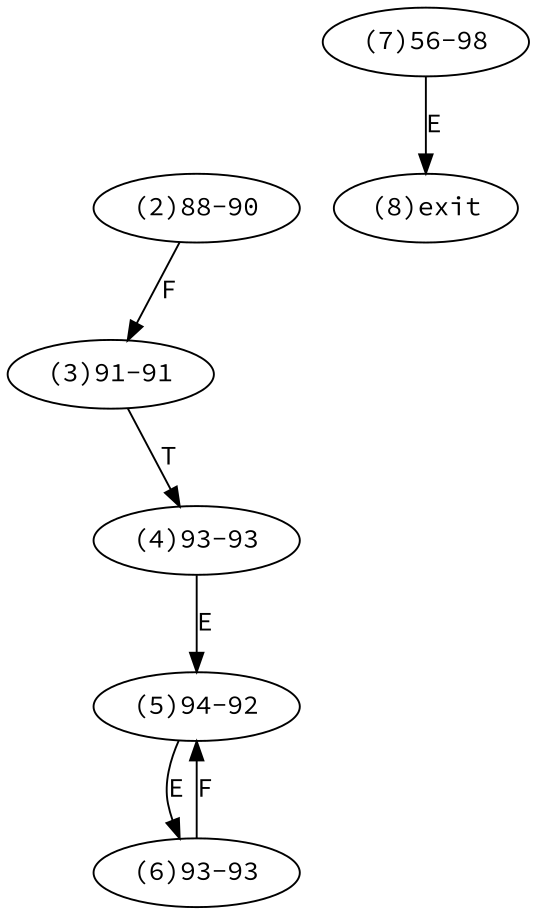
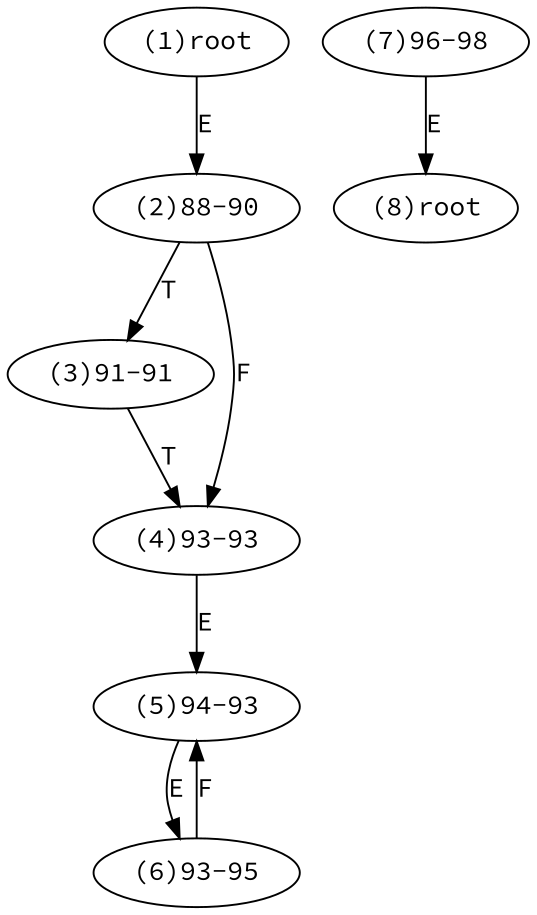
node "(1)root": added
node "(7)56-98": label "(7)56-98" -> "(7)96-98"
node "(8)exit": label "(8)exit" -> "(8)root"
edge "(2)88-90" -> "(3)91-91": label "F" -> "T"
edge "(2)88-90" -> "(4)93-93": added, label "F"
node "(5)94-92": label "(5)94-92" -> "(5)94-93"
node "(6)93-93": label "(6)93-93" -> "(6)93-95"
